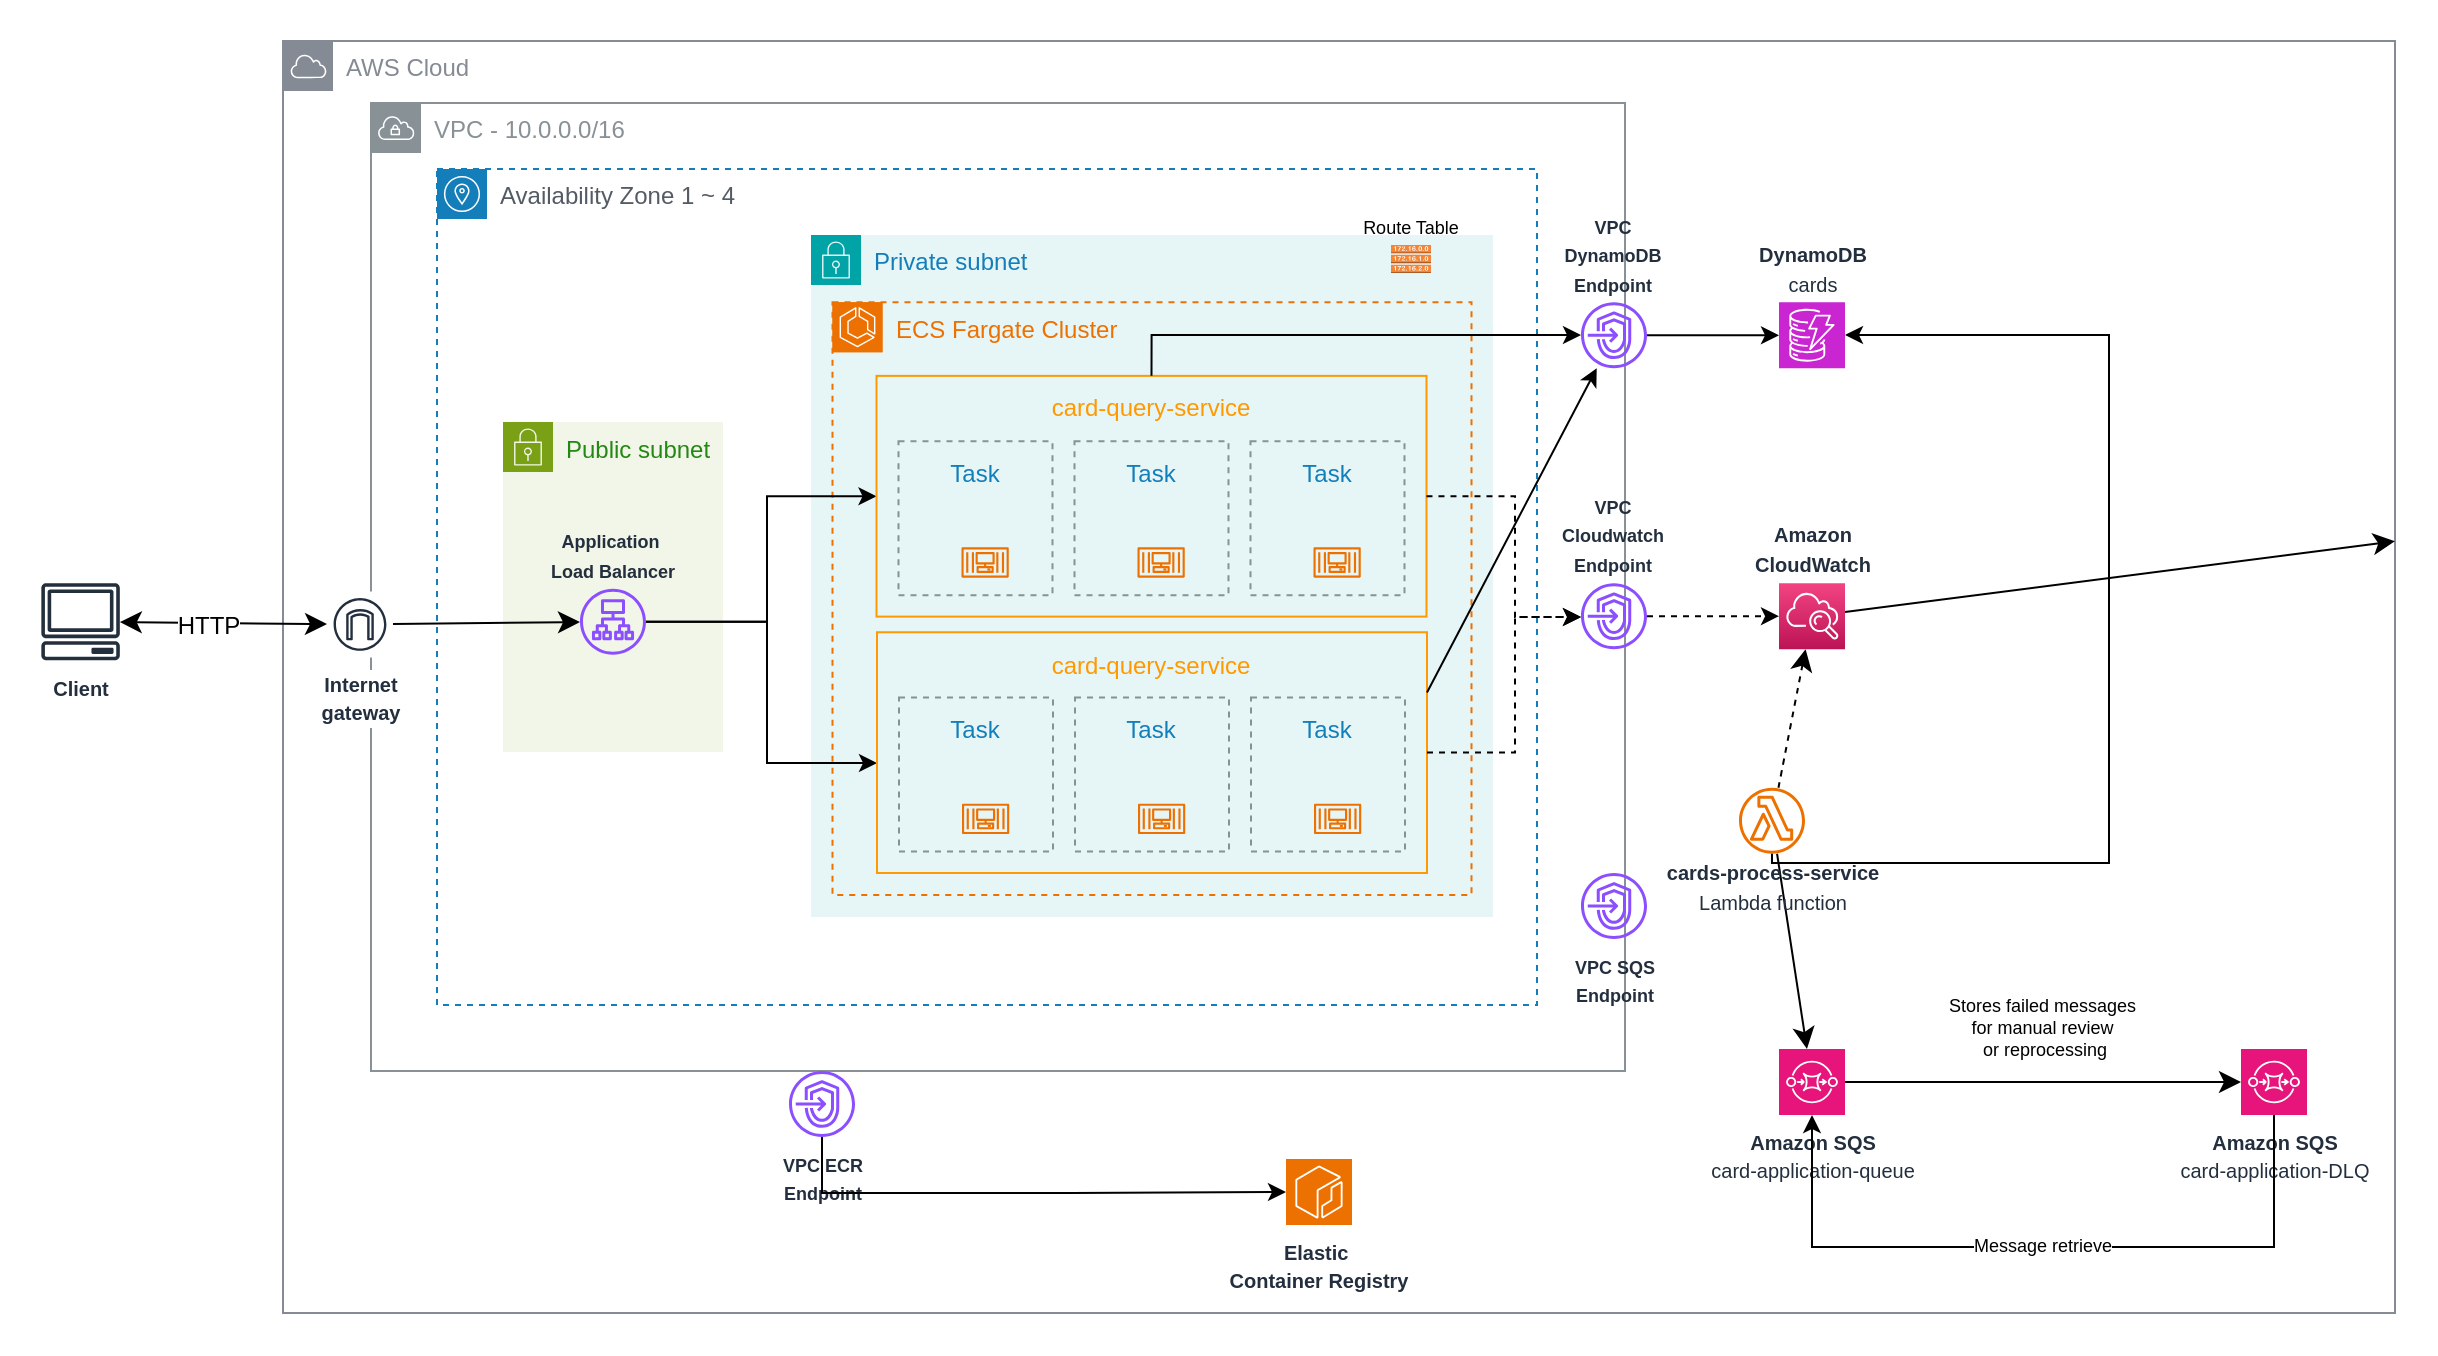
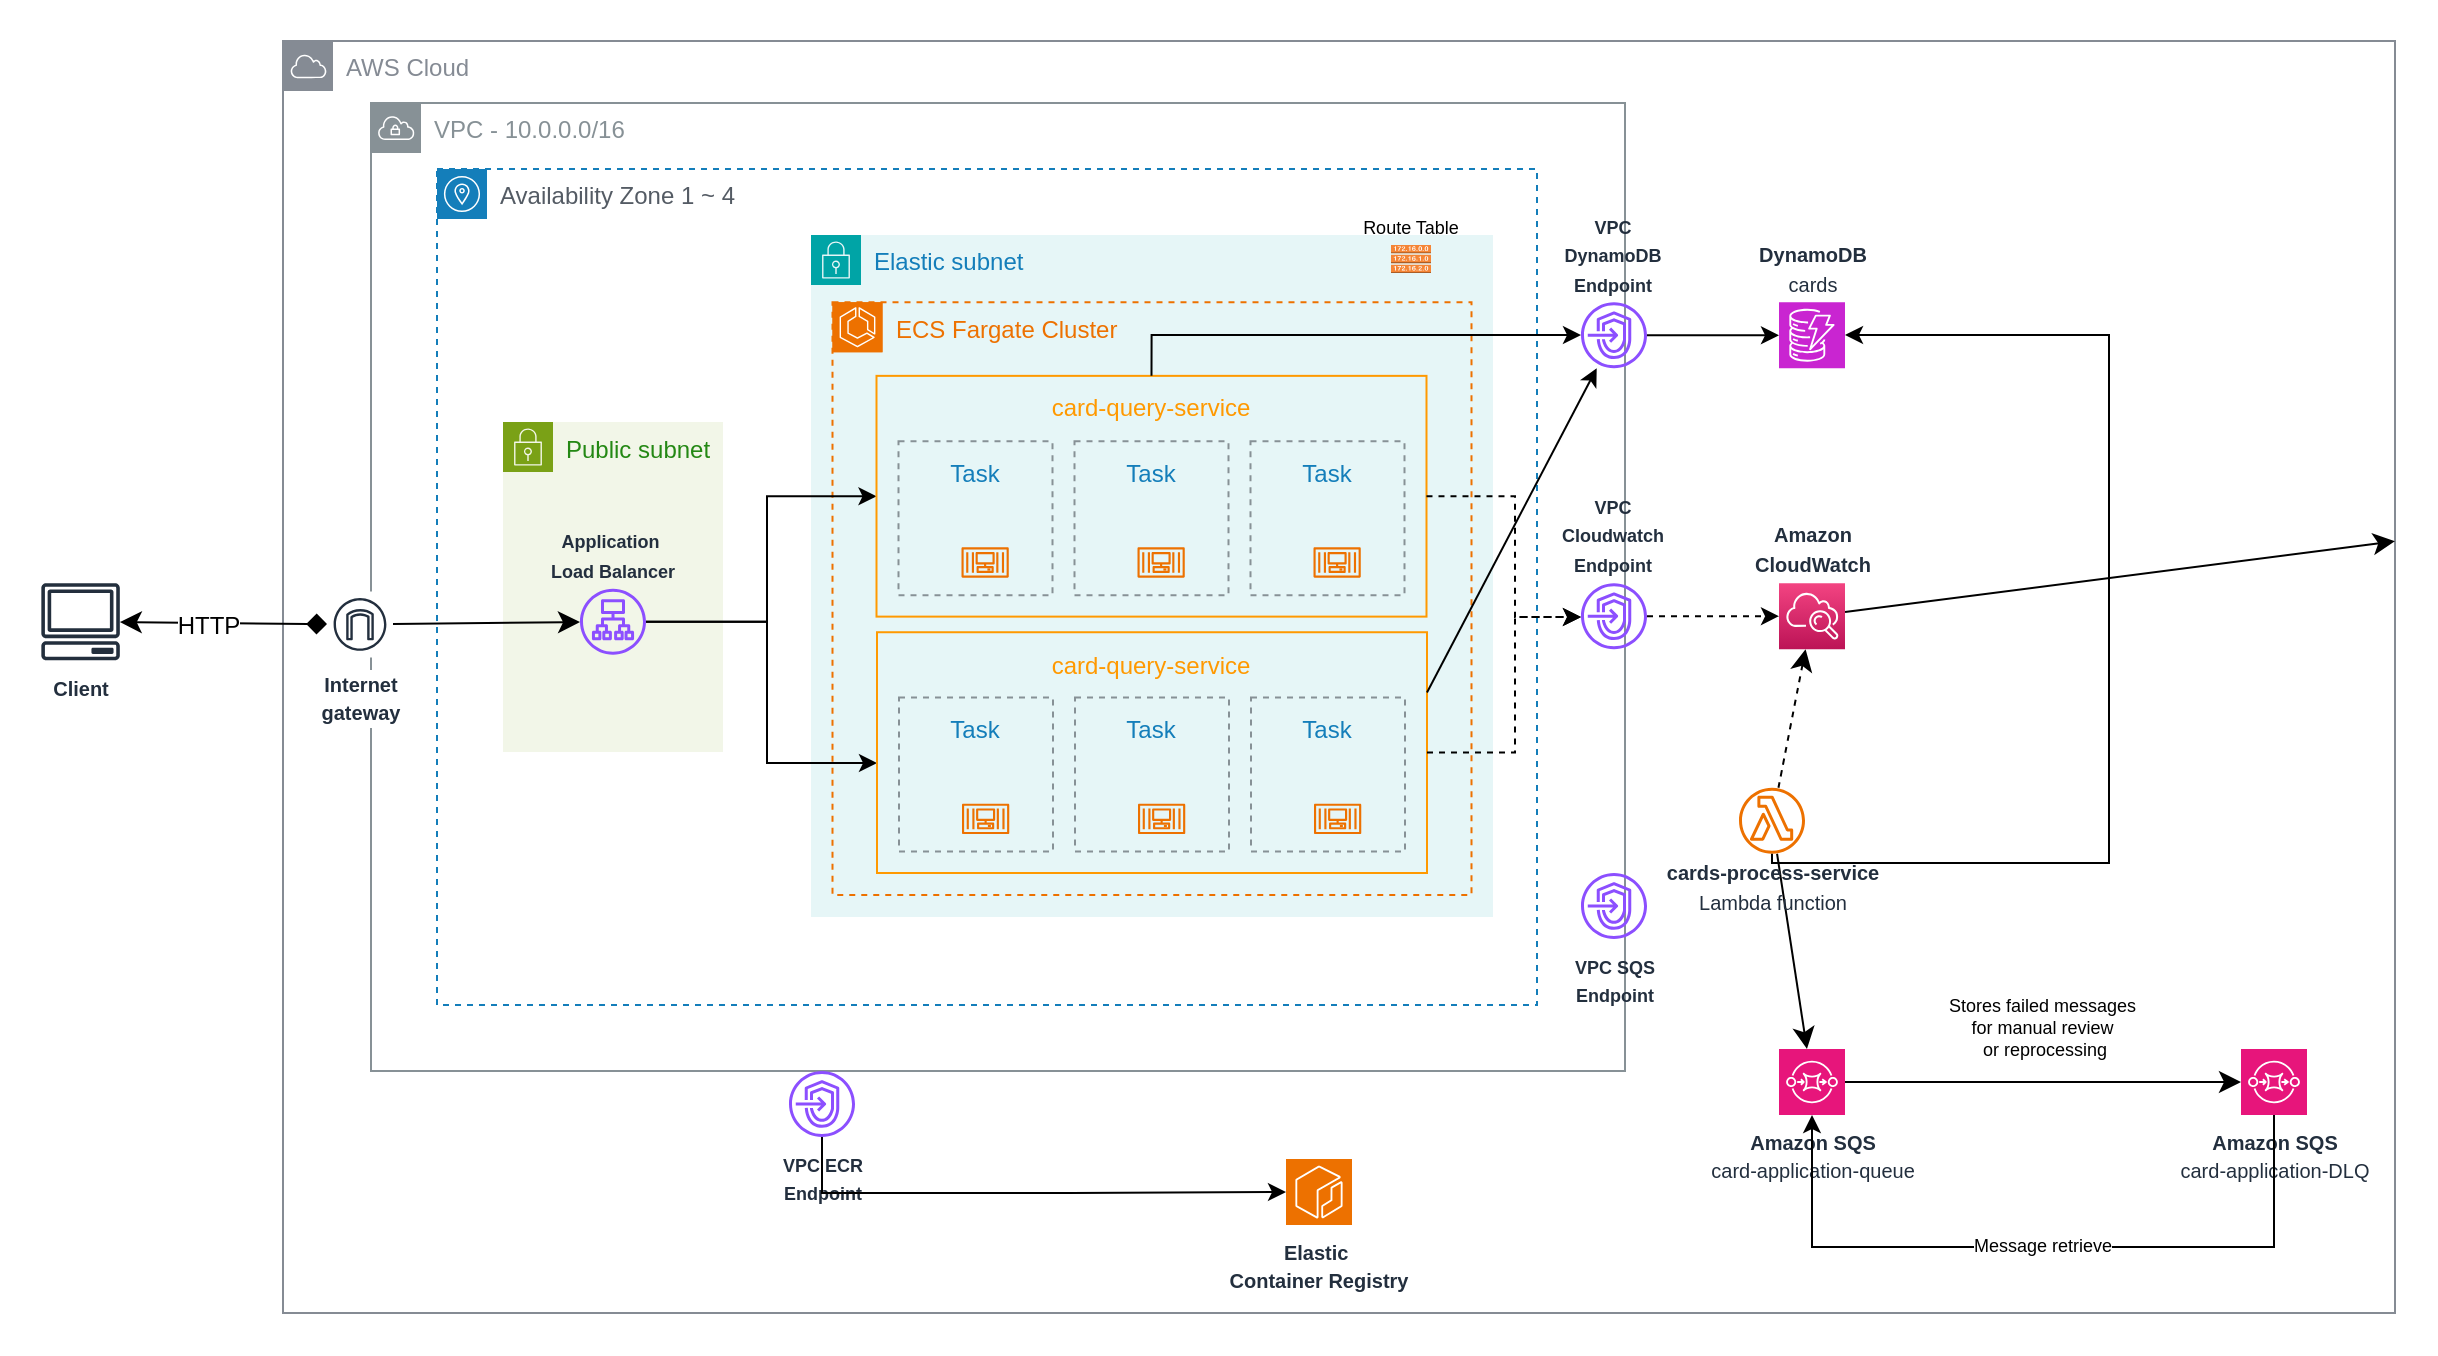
node "Private subnet": label "Private subnet" -> "Elastic subnet"
edge "Client" -- "Internet gateway": arrowhead classic -> diamond
